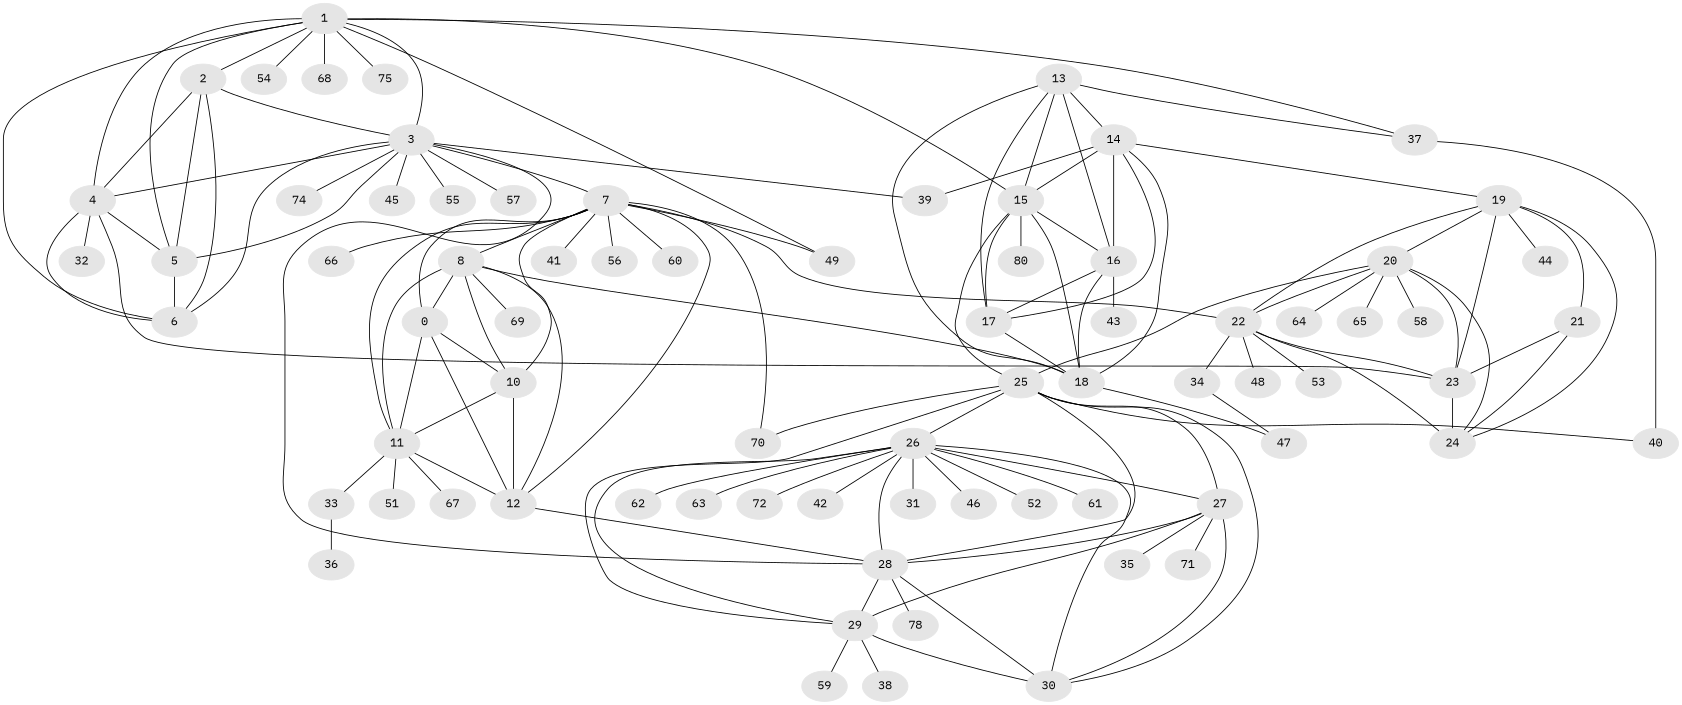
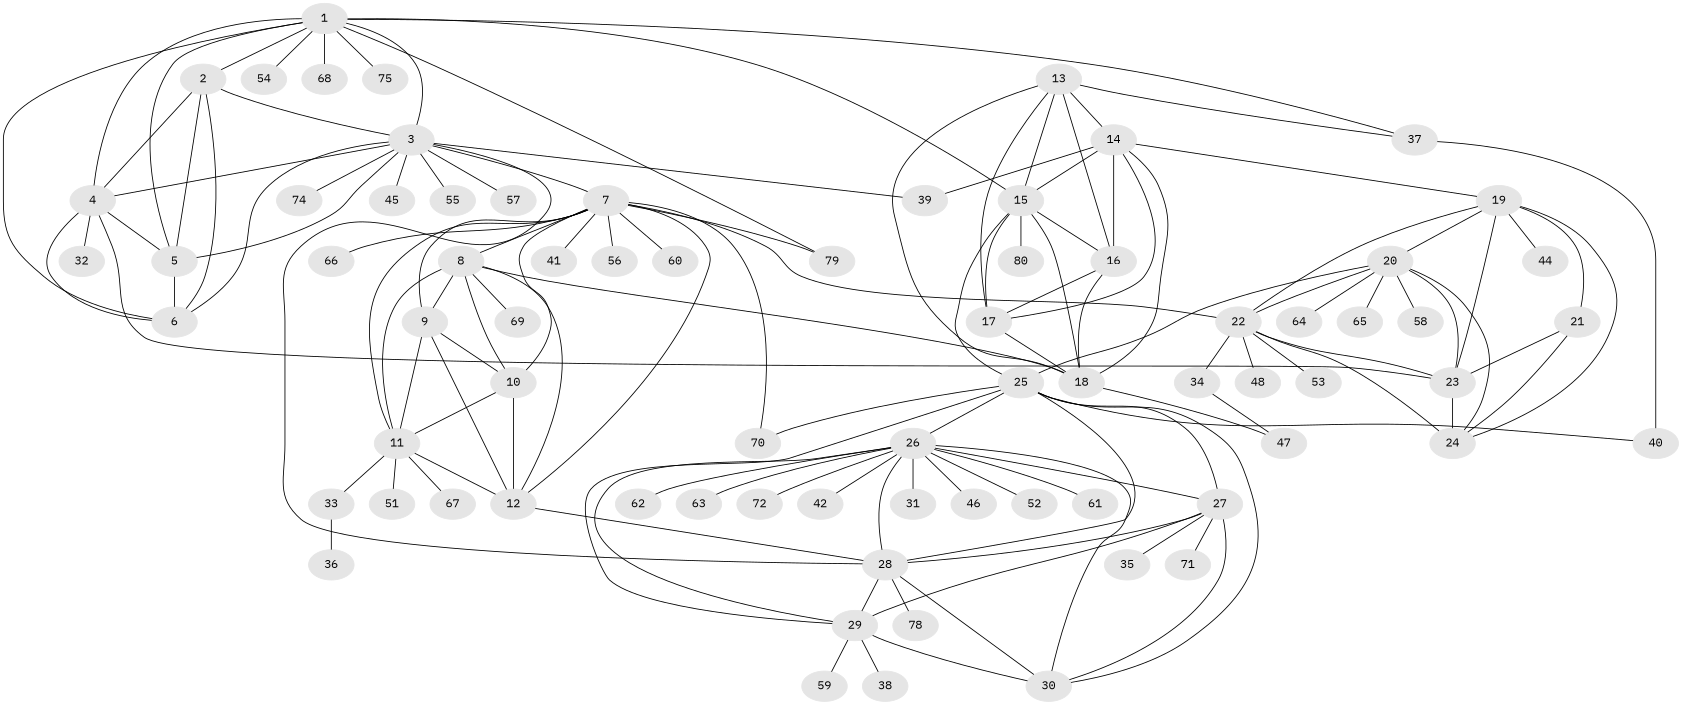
node "49": label "49" -> "79"
node "0": label "0" -> "9"
node "43": removed
